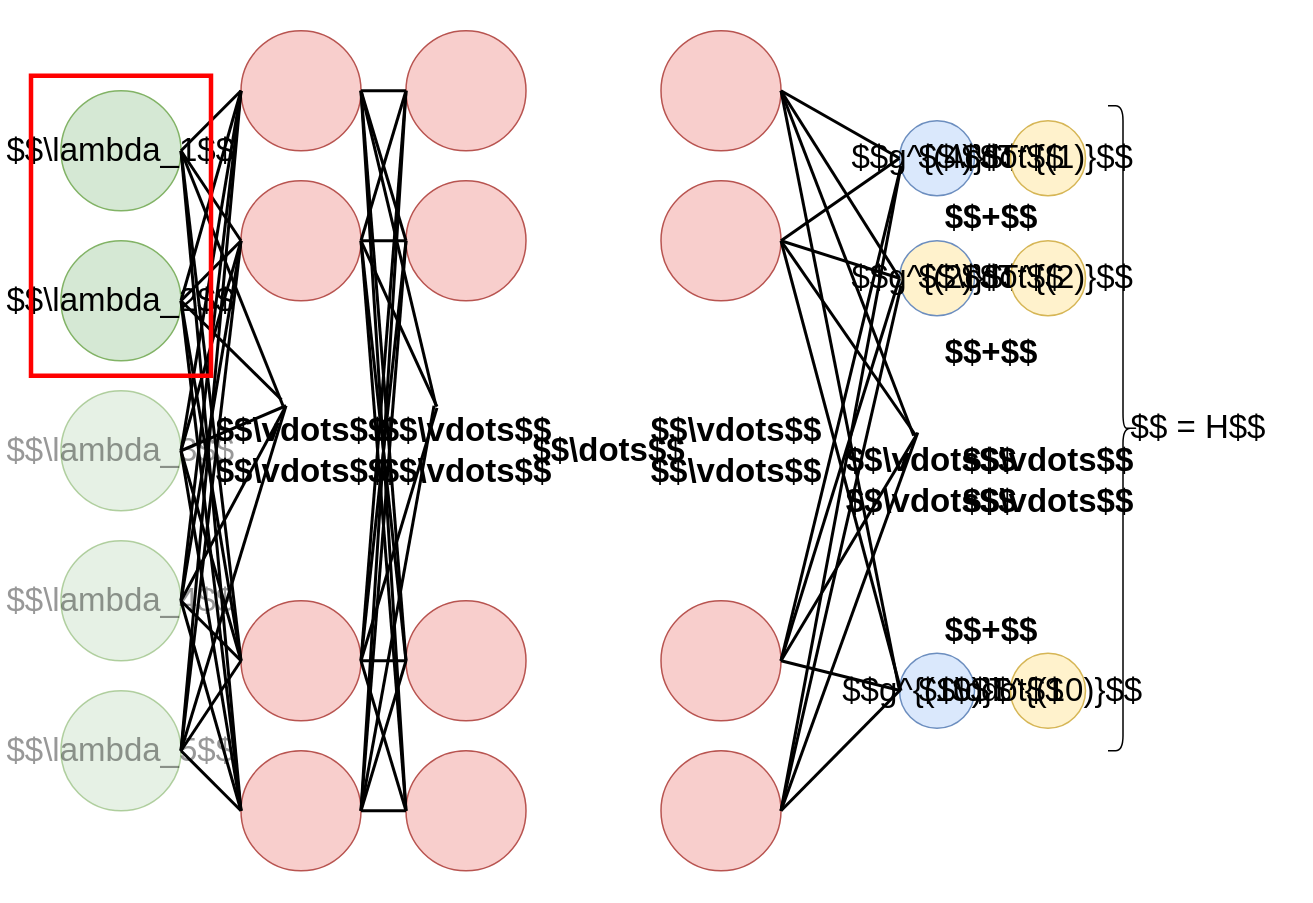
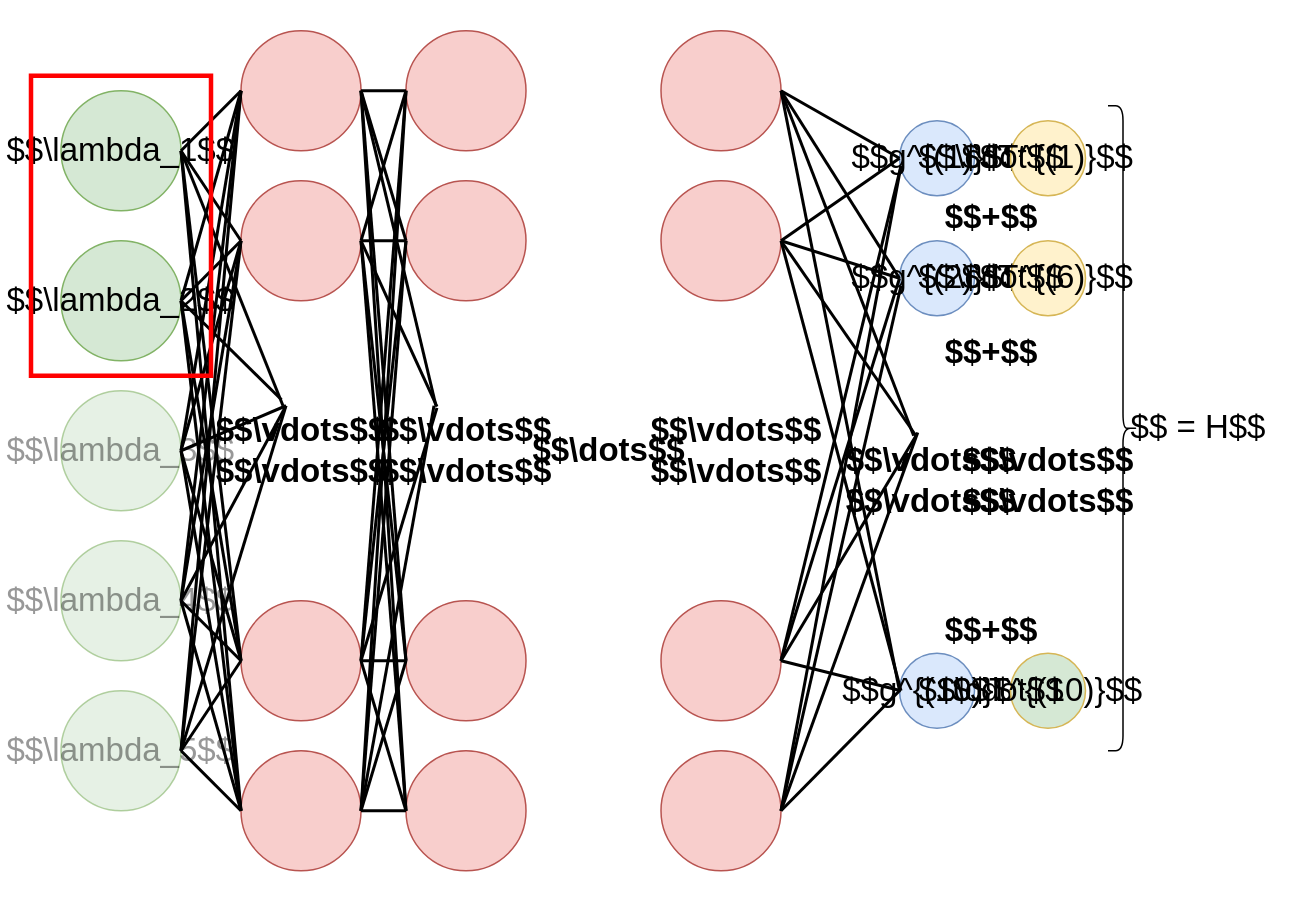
node "$$g^{(4)}$$": label "$$g^{(4)}$$" -> "$$g^{(1)}$$"
node "$$g^{(2)}$$": fillcolor #fff2cc -> #dae8fc
node "$$T^{(2)}$$": label "$$T^{(2)}$$" -> "$$T^{(6)}$$"
node "$$T^{(10)}$$": fillcolor #fff2cc -> #d5e8d4
